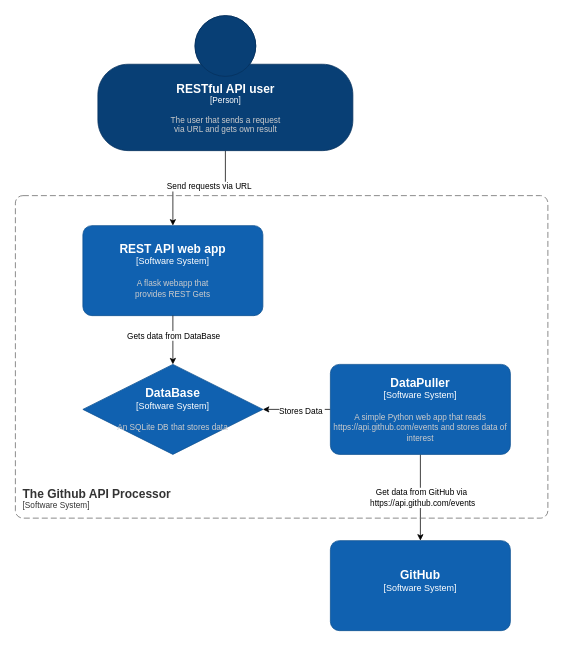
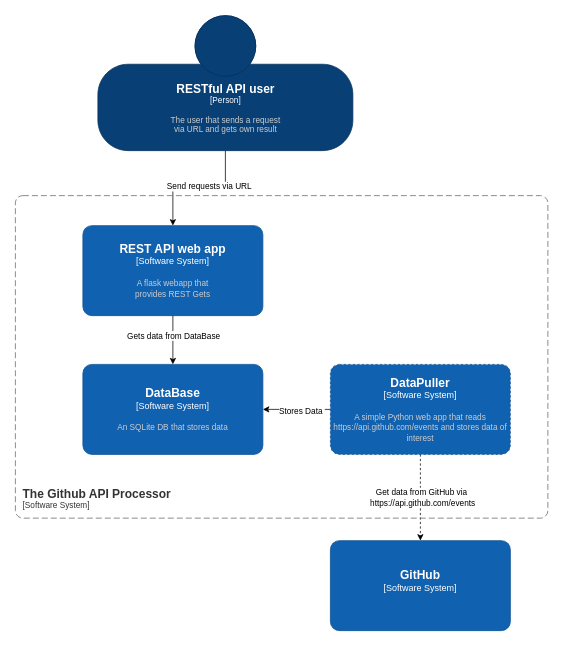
node "DataBase [Software System] An SQLite DB that stores data": shape diamond -> rounded rectangle
node "DataPuller [Software System] A simple Python web app that reads https://api.github.com/events and stores data of interest": style solid -> dashed
edge "DataPuller [Software System] A simple Python web app that reads https://api.github.com/events and stores data of interest" -> "GitHub [Software System]": style solid -> dashed
